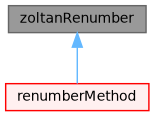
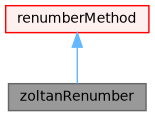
edge "renumberMethod" -> "zoltanRenumber": reversed
